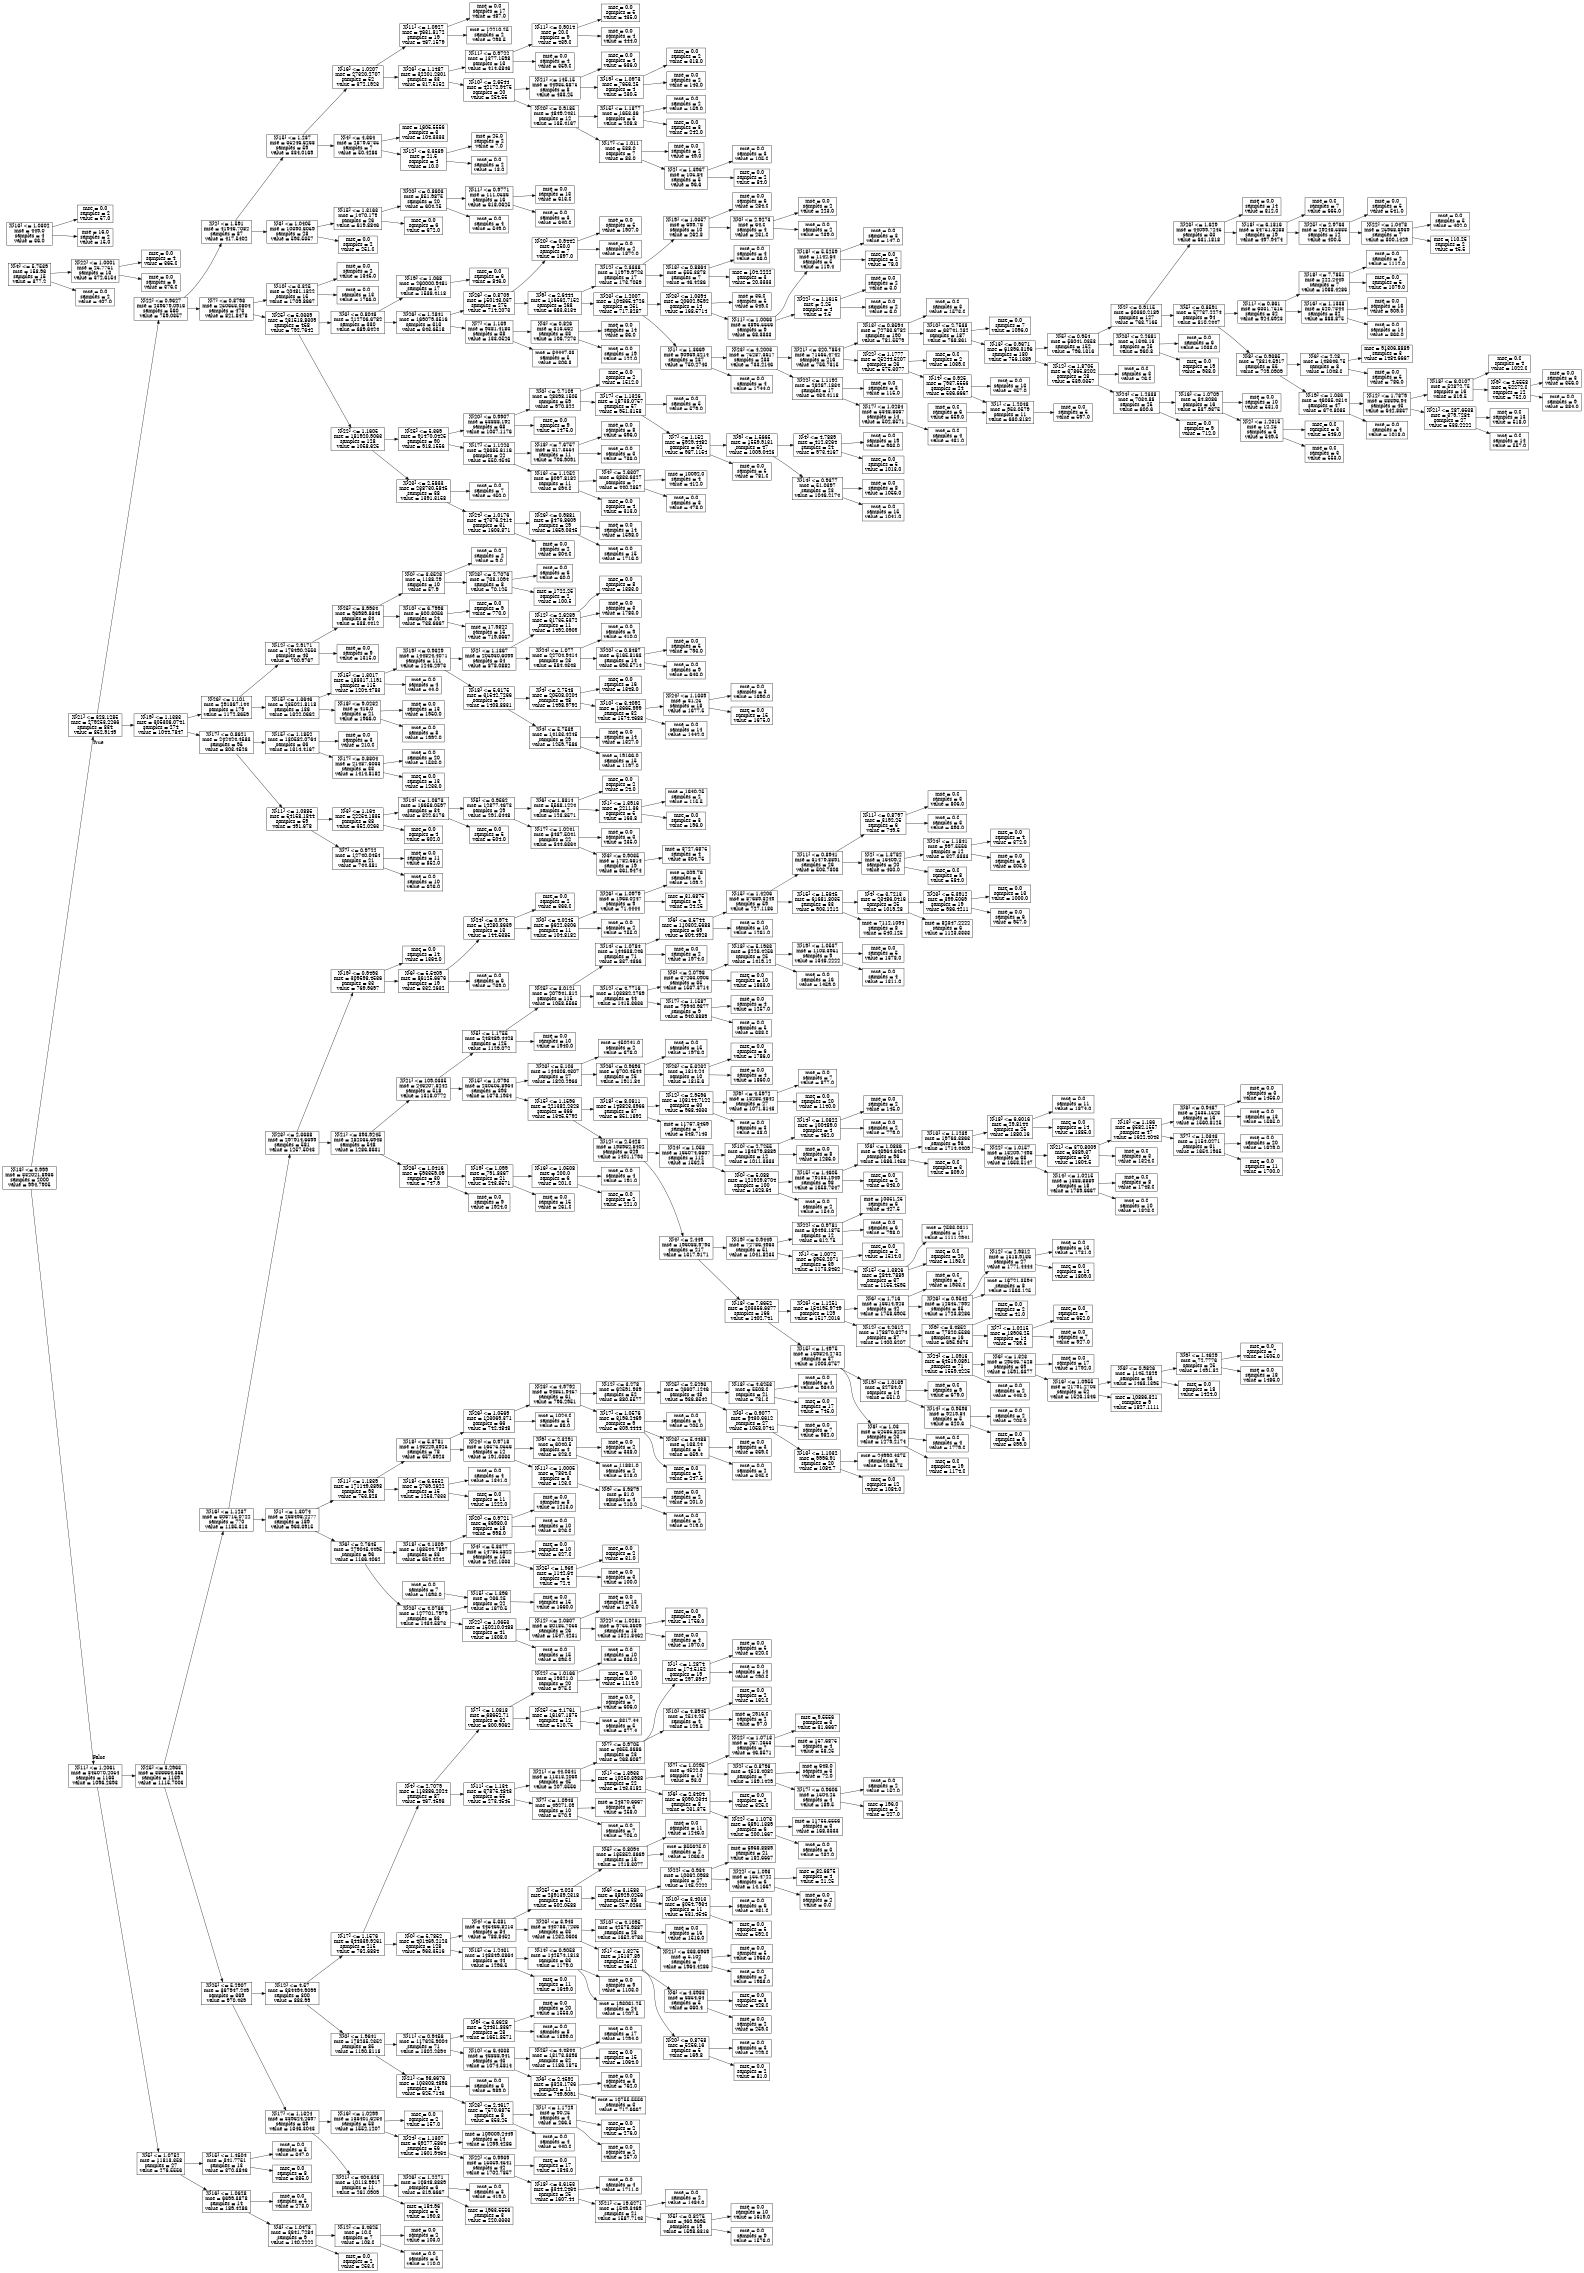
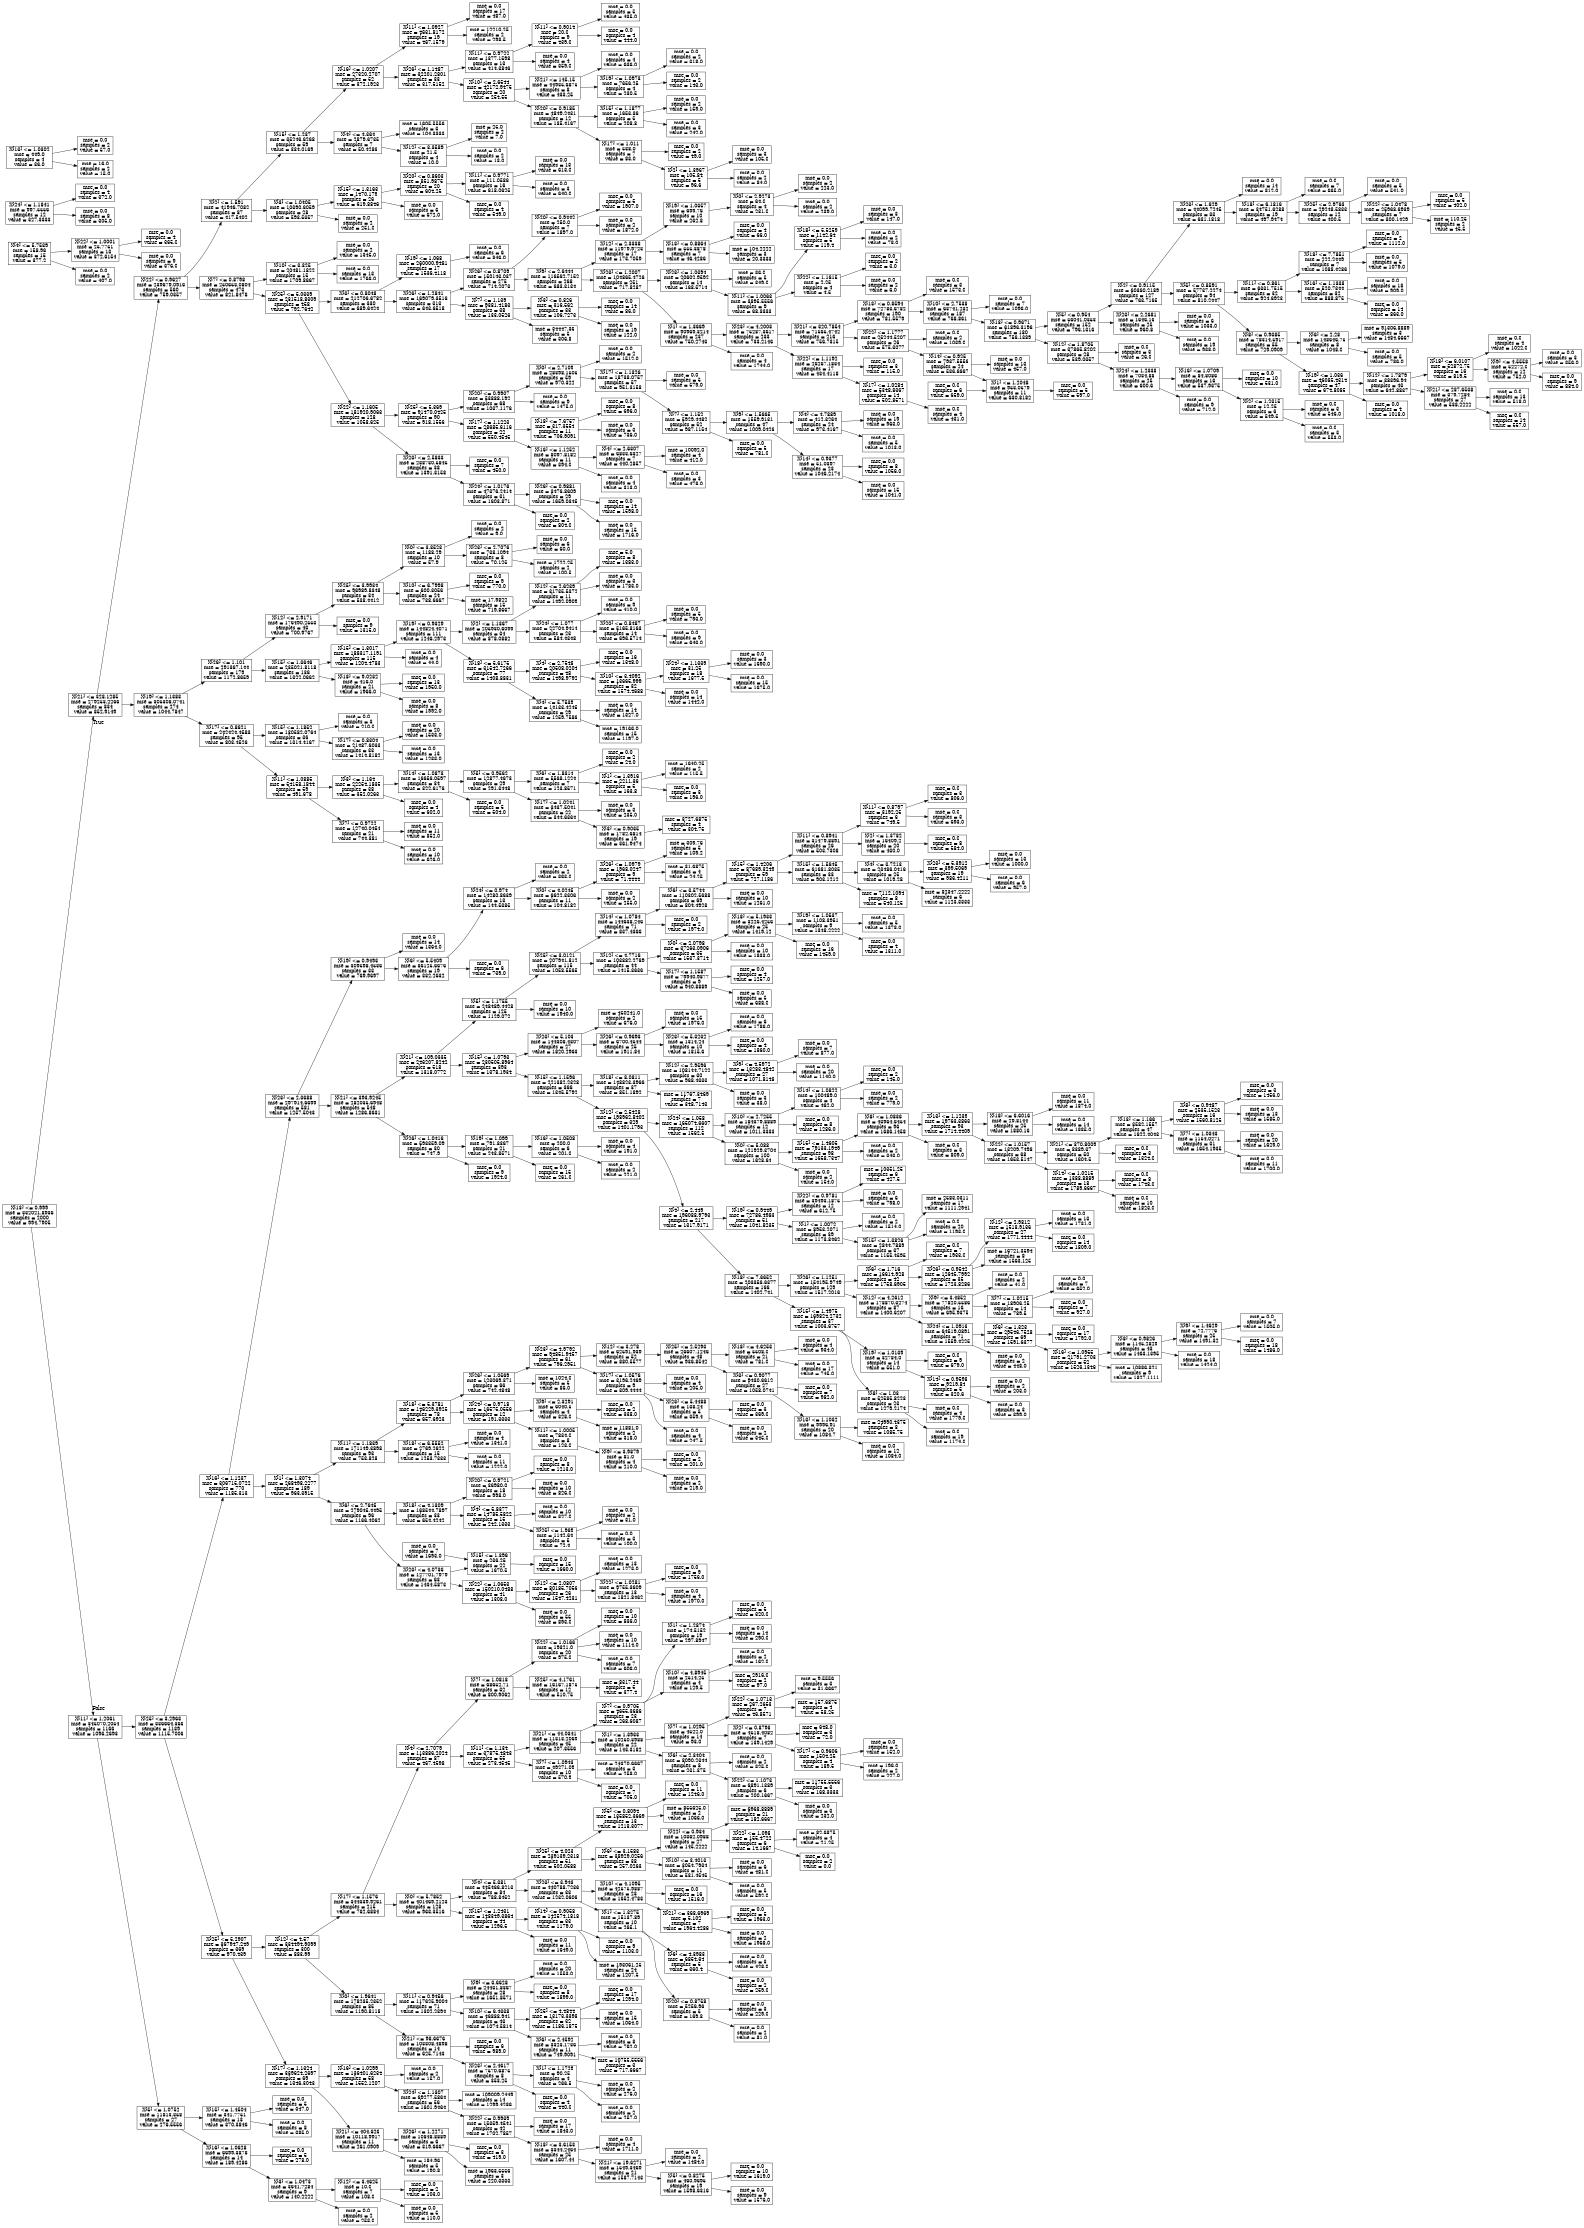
node "mse = 0.0 samples = 6 value = 284.0": removed
node "mse = 0.0 samples = 8 value = 1383.0": label "mse = 0.0 samples = 8 value = 1383.0" -> "mse = 5.0 samples = 8 value = 1383.0"
edge "X[2] <= 1.3782 mse = 16409.2 samples = 20 value = 430.0" -> "X[24] <= 1.1841 mse = 997.5556 samples = 12 value = 327.3333": removed
node "mse = 0.0 samples = 15 value = 893.0": label "mse = 0.0 samples = 15 value = 893.0" -> "mse = 0.0 samples = 55 value = 893.0"
edge "X[25] <= 4.1761 mse = 16167.1875 samples = 12 value = 510.75" -> "mse = 0.0 samples = 7 value = 606.0": now "X[22] <= 1.0166 mse = 19321.0 samples = 20 value = 975.0" -> "mse = 0.0 samples = 7 value = 606.0"
node "X[20] <= 0.8758 mse = 5256.16 samples = 5 value = 169.8": label "X[20] <= 0.8758 mse = 5256.16 samples = 5 value = 169.8" -> "X[20] <= 0.8758 mse = 5256.96 samples = 5 value = 169.8"
